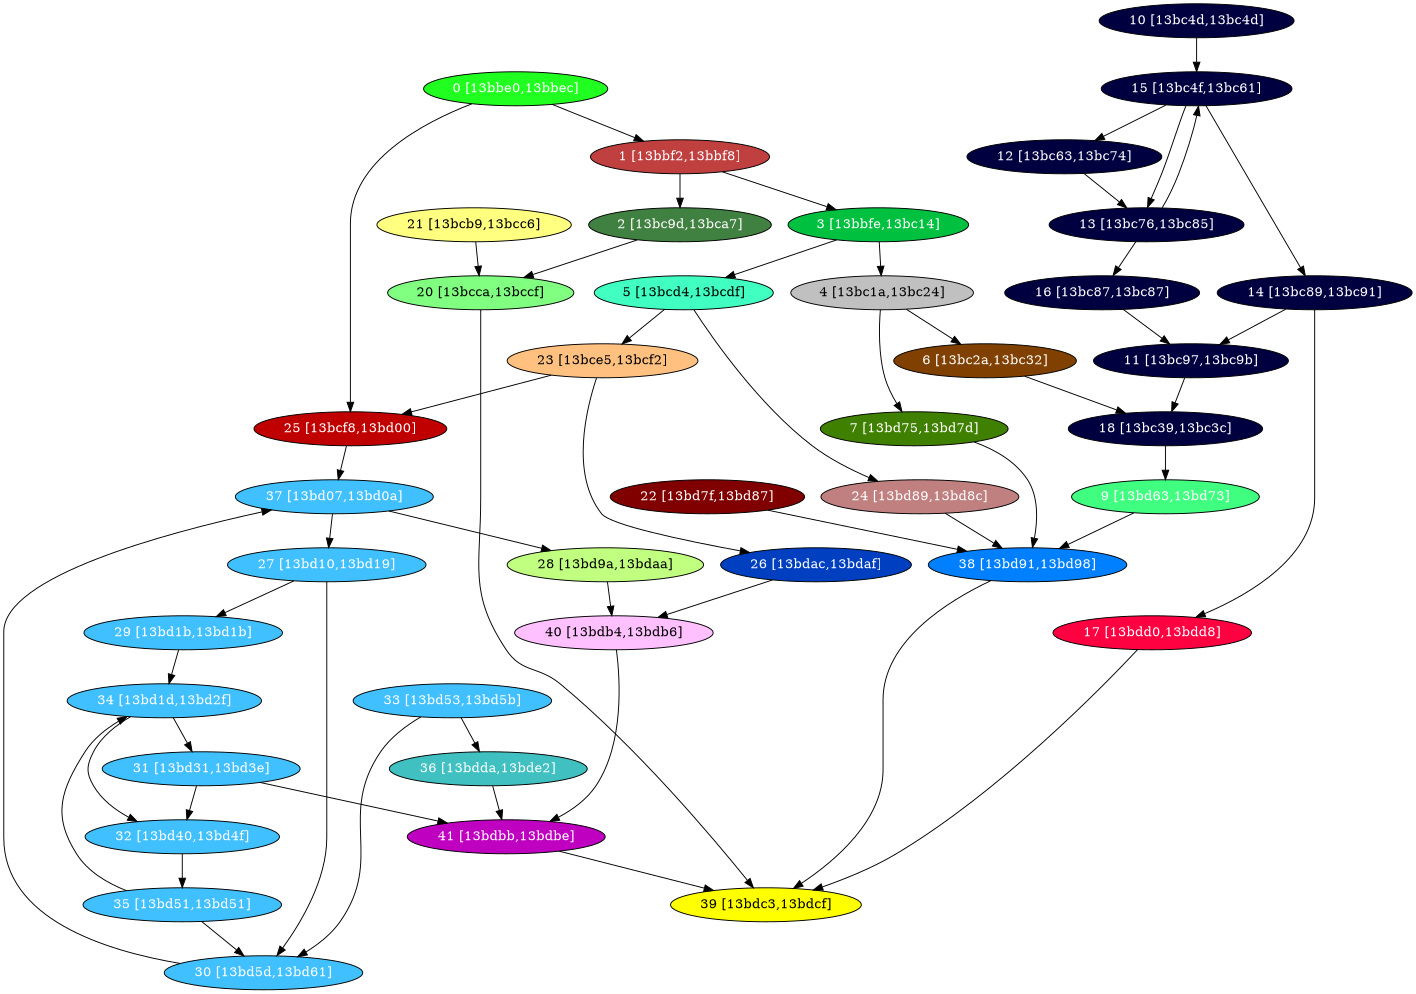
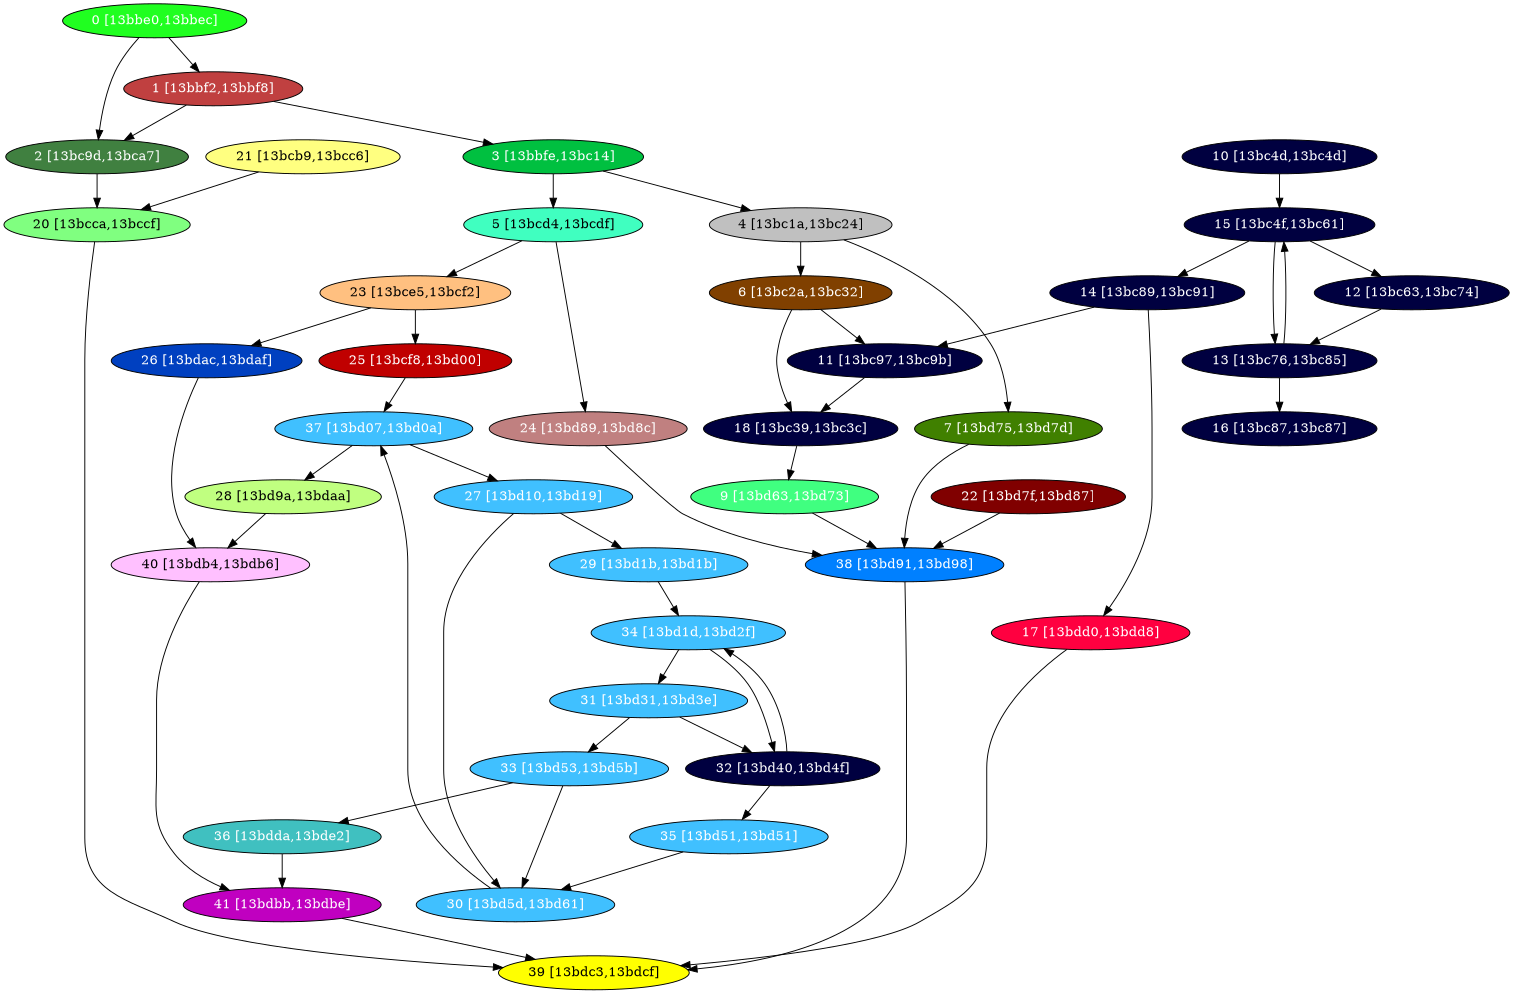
edge "0 [13bbe0,13bbec]" -> "25 [13bcf8,13bd00]": now "0 [13bbe0,13bbec]" -> "2 [13bc9d,13bca7]"
edge "16 [13bc87,13bc87]" -> "11 [13bc97,13bc9b]": now "6 [13bc2a,13bc32]" -> "11 [13bc97,13bc9b]"
edge "31 [13bd31,13bd3e]" -> "41 [13bdbb,13bdbe]": now "31 [13bd31,13bd3e]" -> "33 [13bd53,13bd5b]"
edge "35 [13bd51,13bd51]" -> "34 [13bd1d,13bd2f]": now "32 [13bd40,13bd4f]" -> "34 [13bd1d,13bd2f]"
node "32 [13bd40,13bd4f]": fillcolor #40c0ff -> #000040
